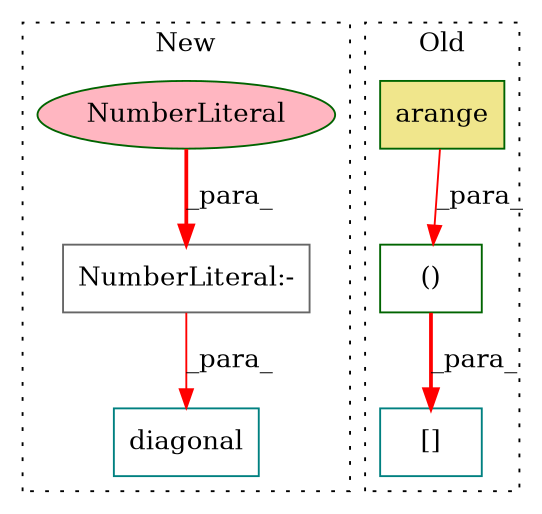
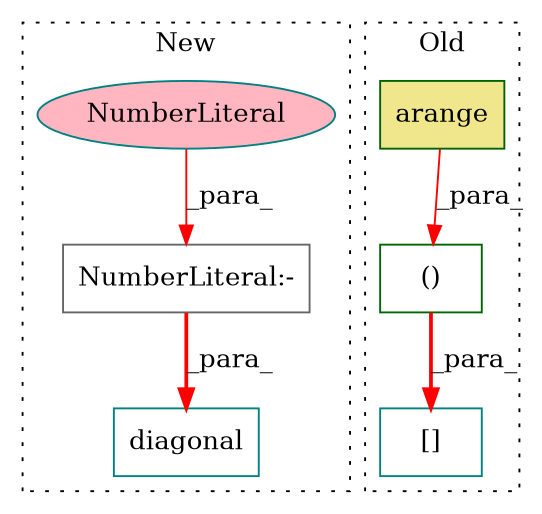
node "NumberLiteral": color darkgreen -> teal
edge "NumberLiteral" -> "NumberLiteral:-": style bold -> solid
edge "NumberLiteral:-" -> "diagonal": style solid -> bold
